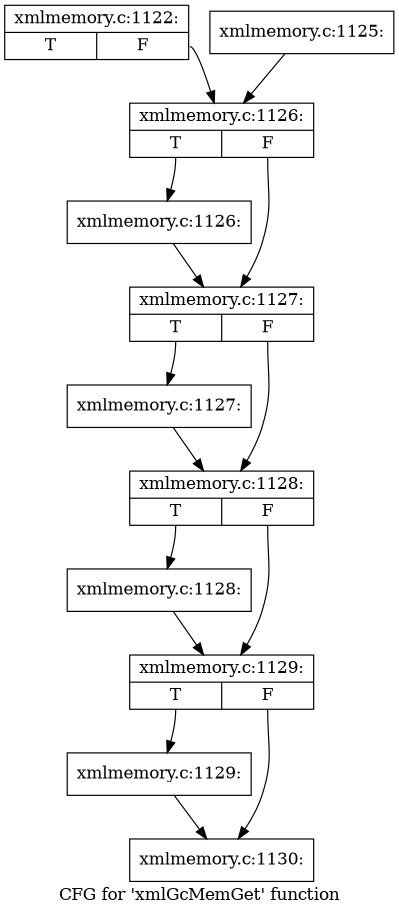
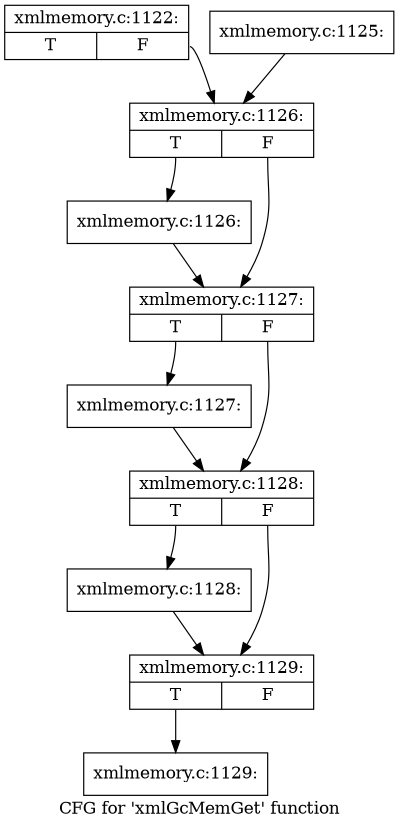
node "xmlmemory.c:1130:": removed
